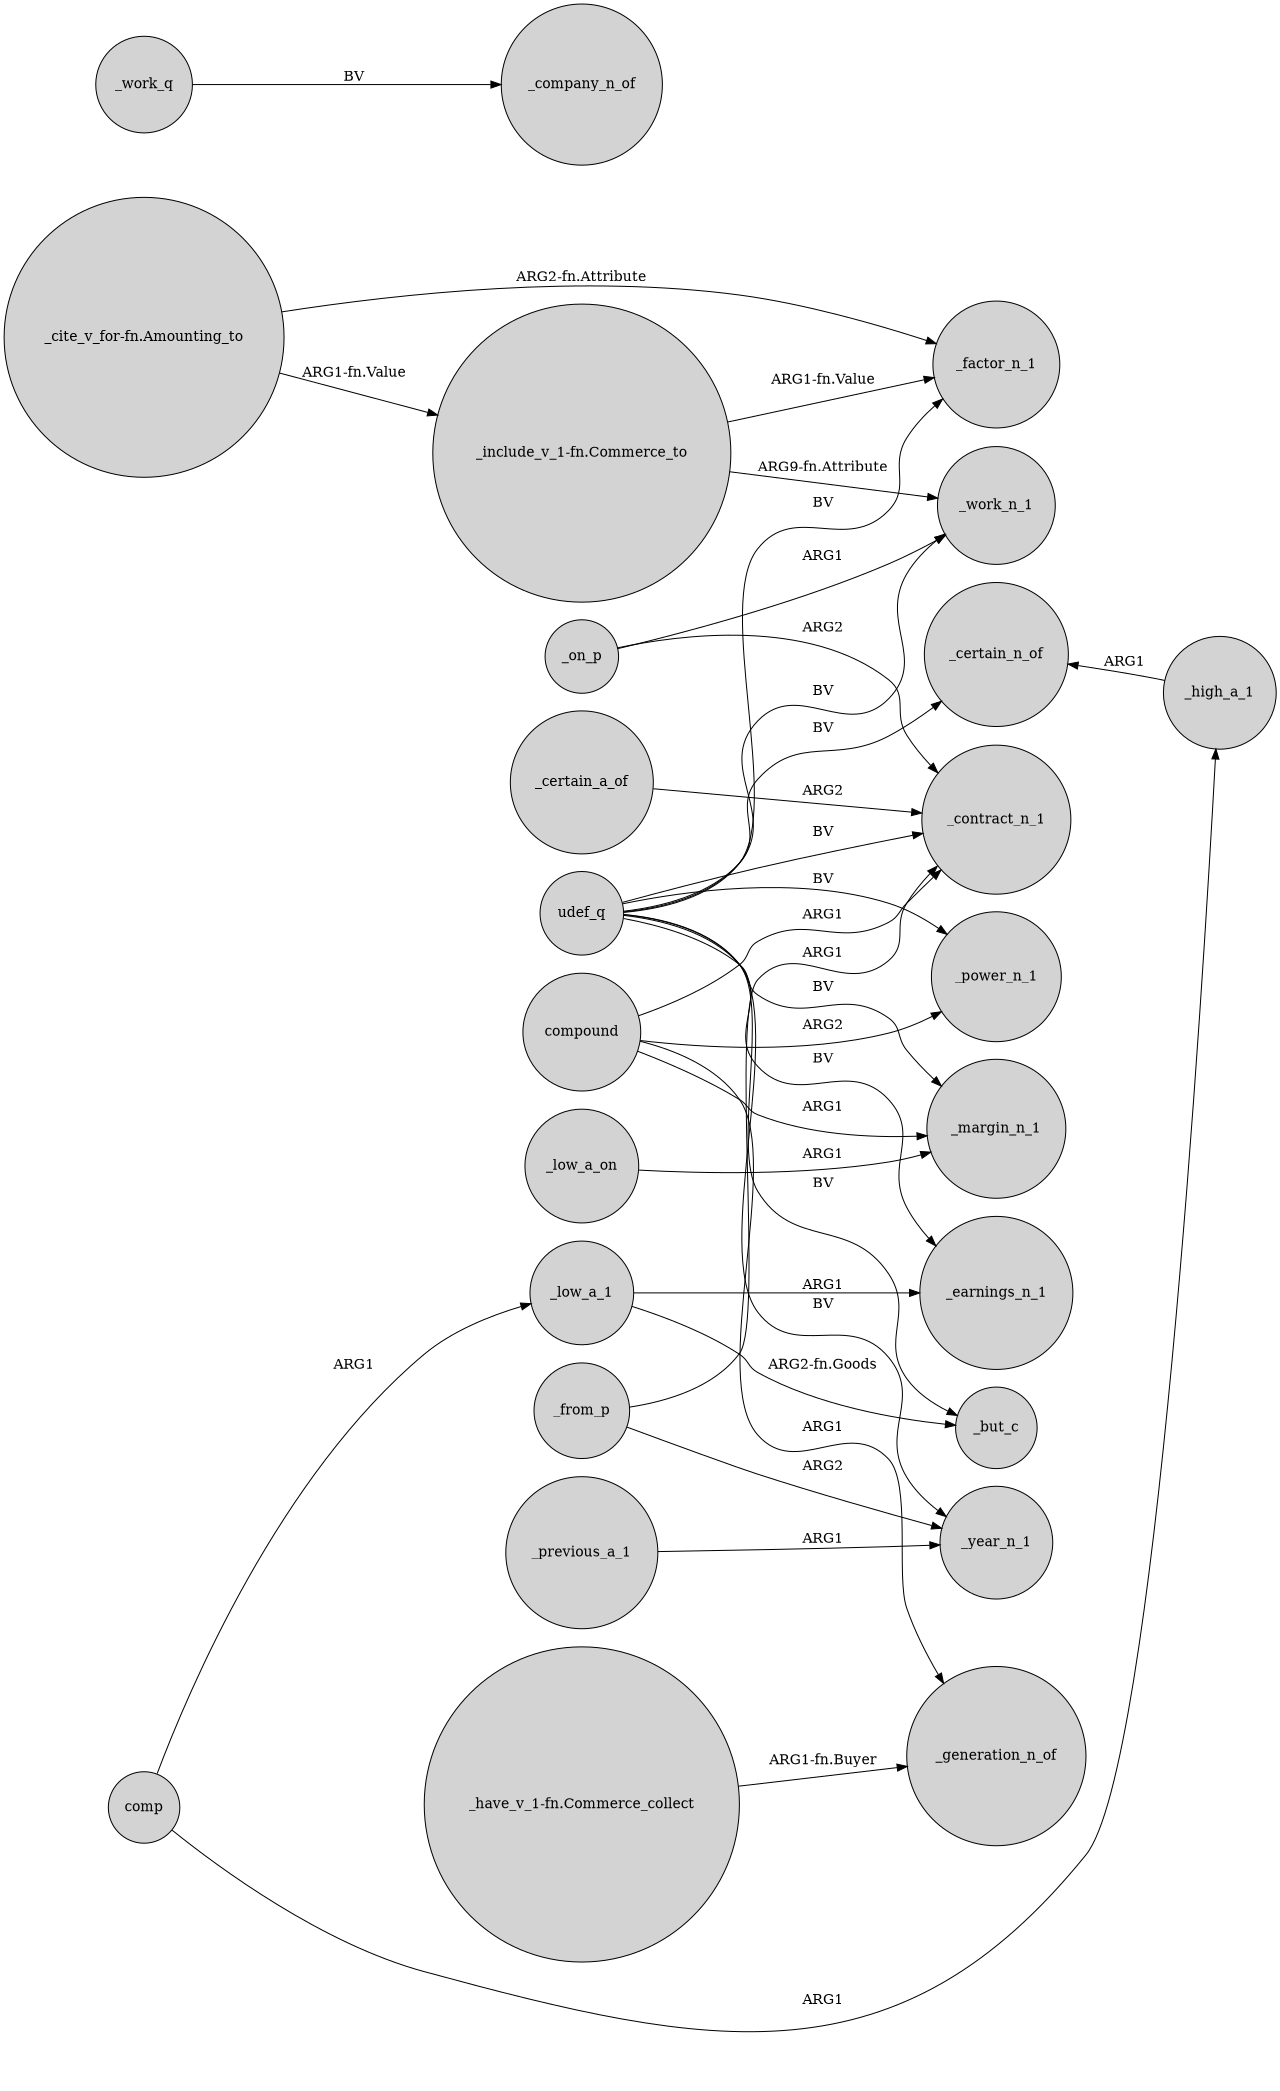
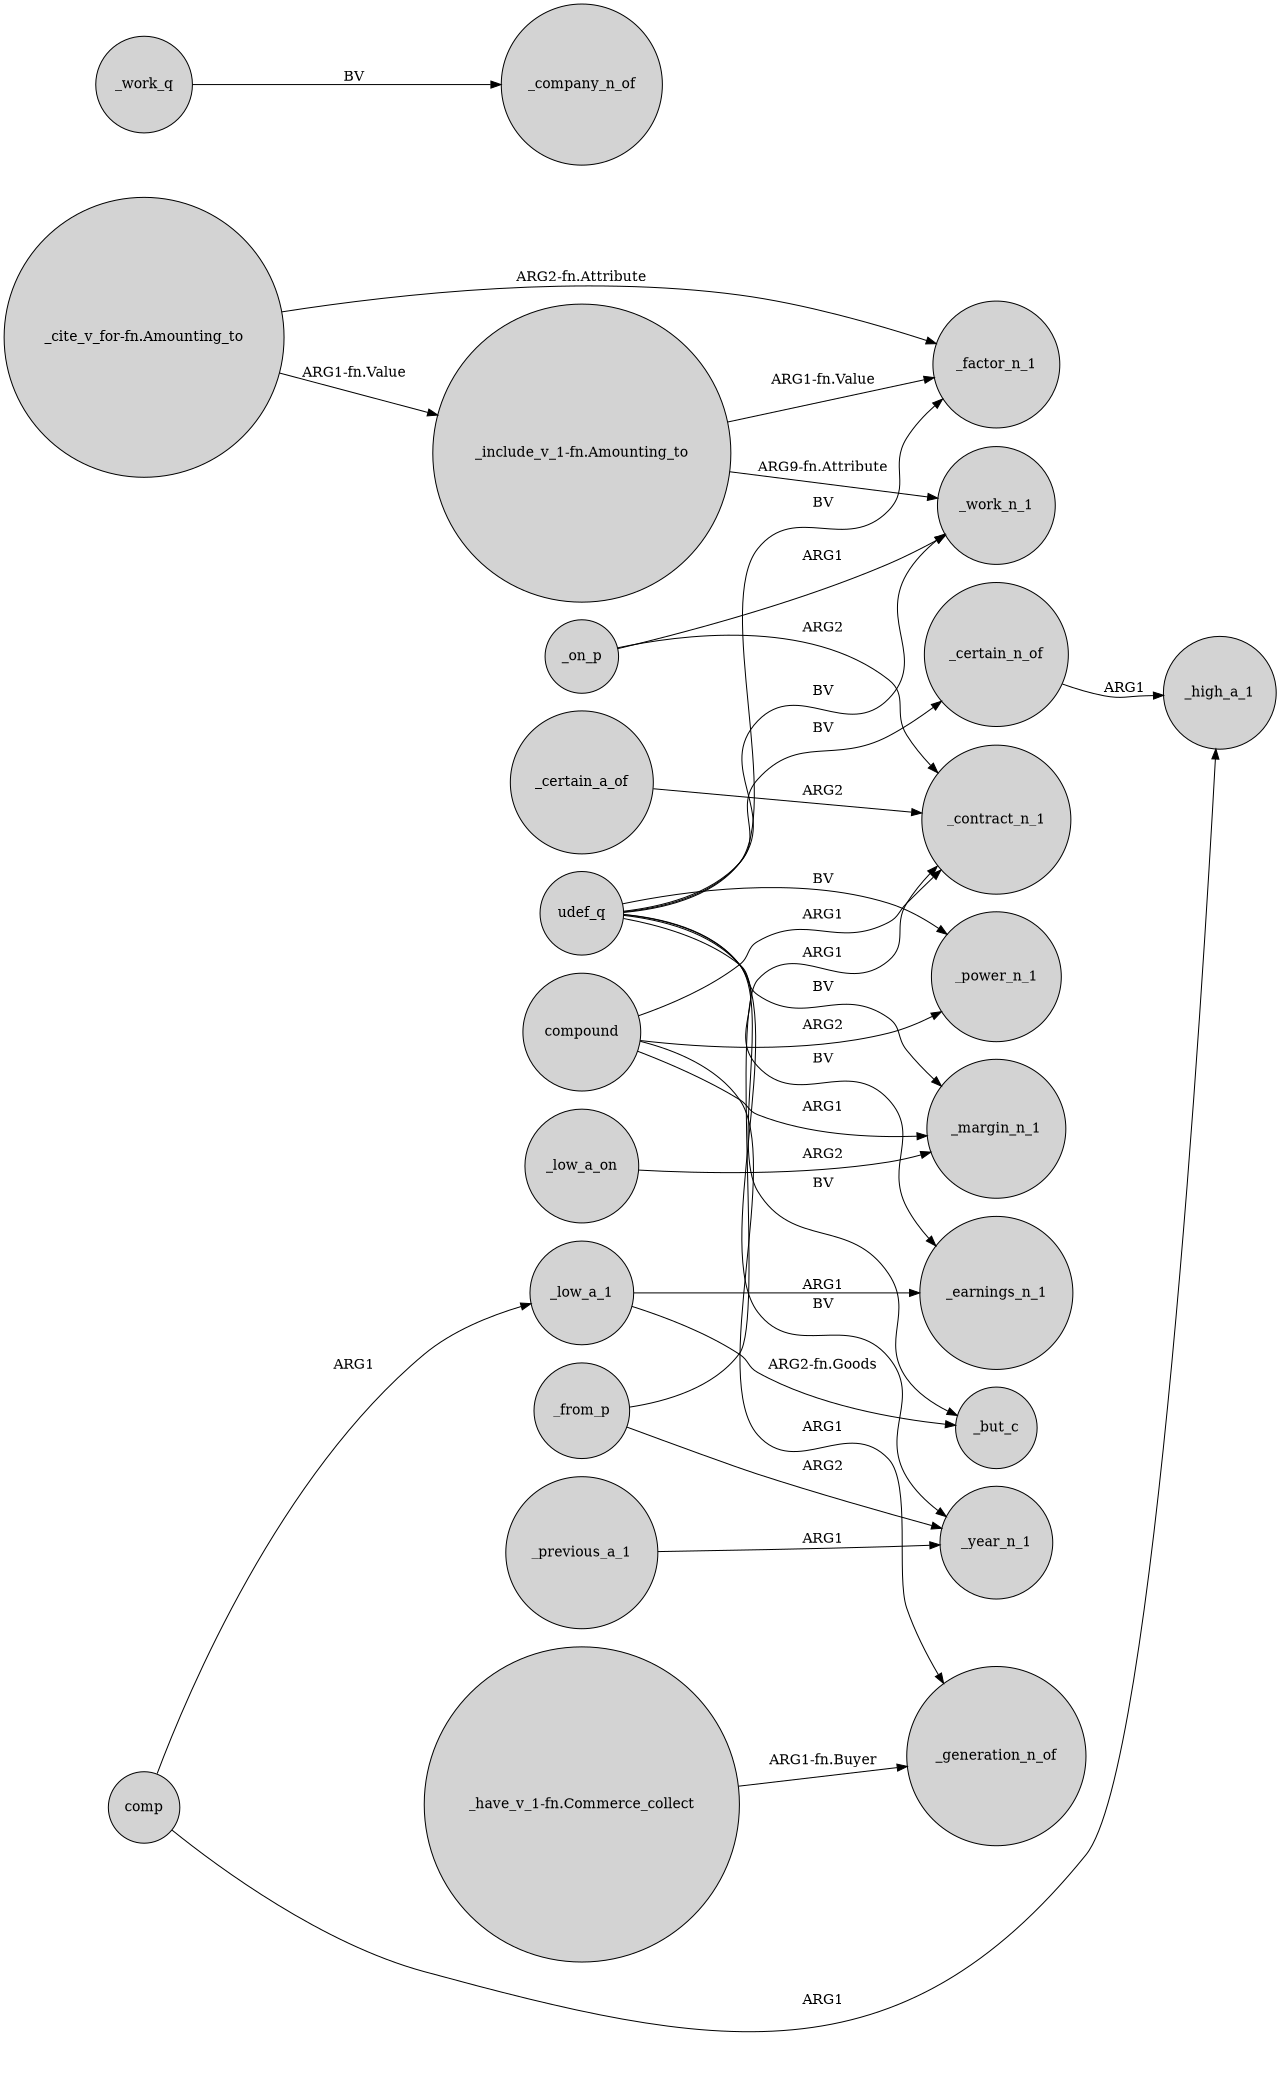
node "_include_v_1-fn.Commerce_to": label "_include_v_1-fn.Commerce_to" -> "_include_v_1-fn.Amounting_to"
edge "_high_a_1" -> "_certain_n_of": reversed
edge "udef_q" -> "_contract_n_1": removed, label "BV"
edge "_low_a_on" -> "_margin_n_1": label "ARG1" -> "ARG2"
